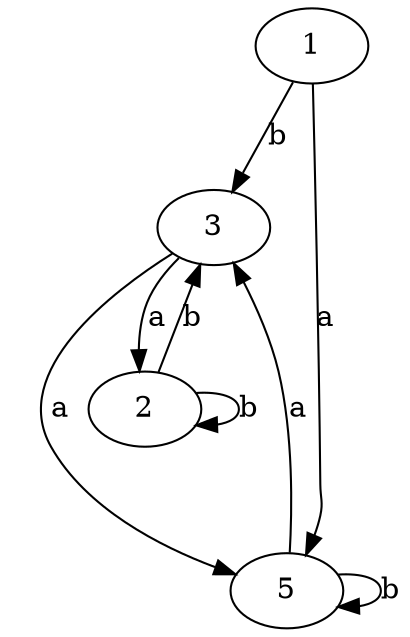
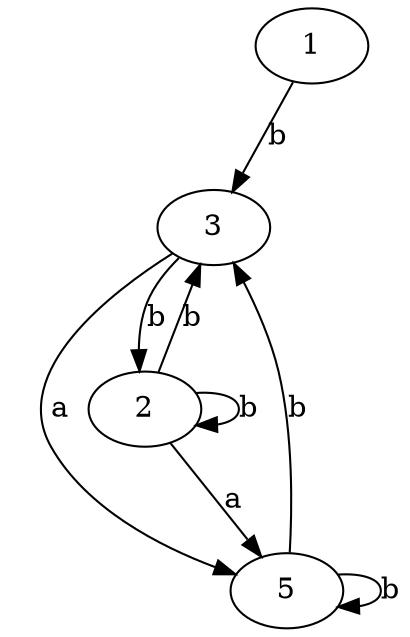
edge "1" -> "5": now "2" -> "5"
edge "3" -> "2": label "a" -> "b"
edge "5" -> "3": label "a" -> "b"
